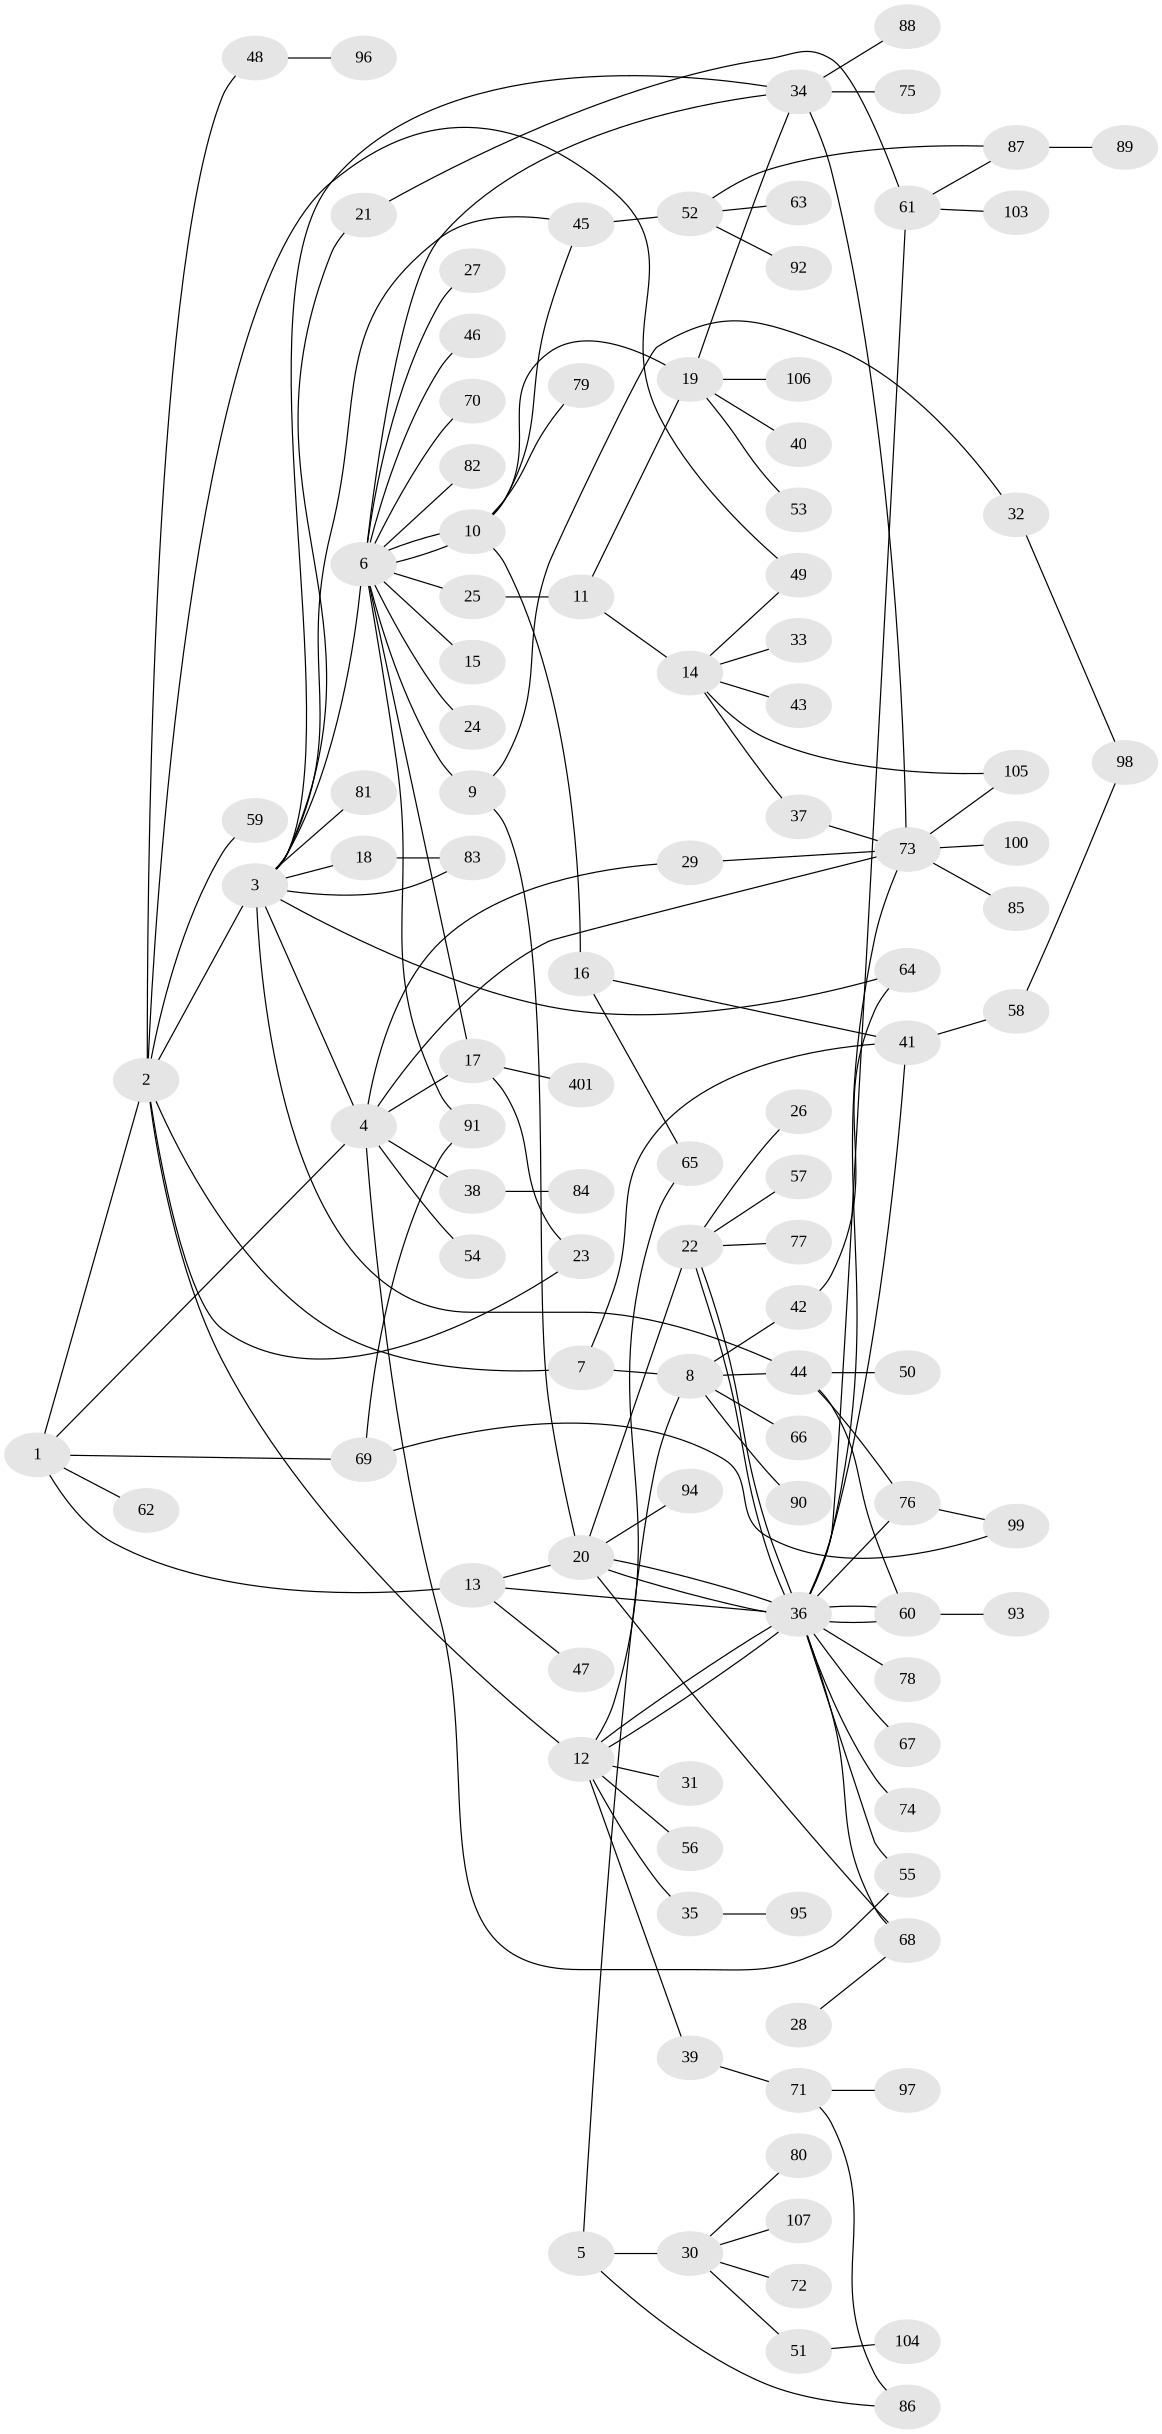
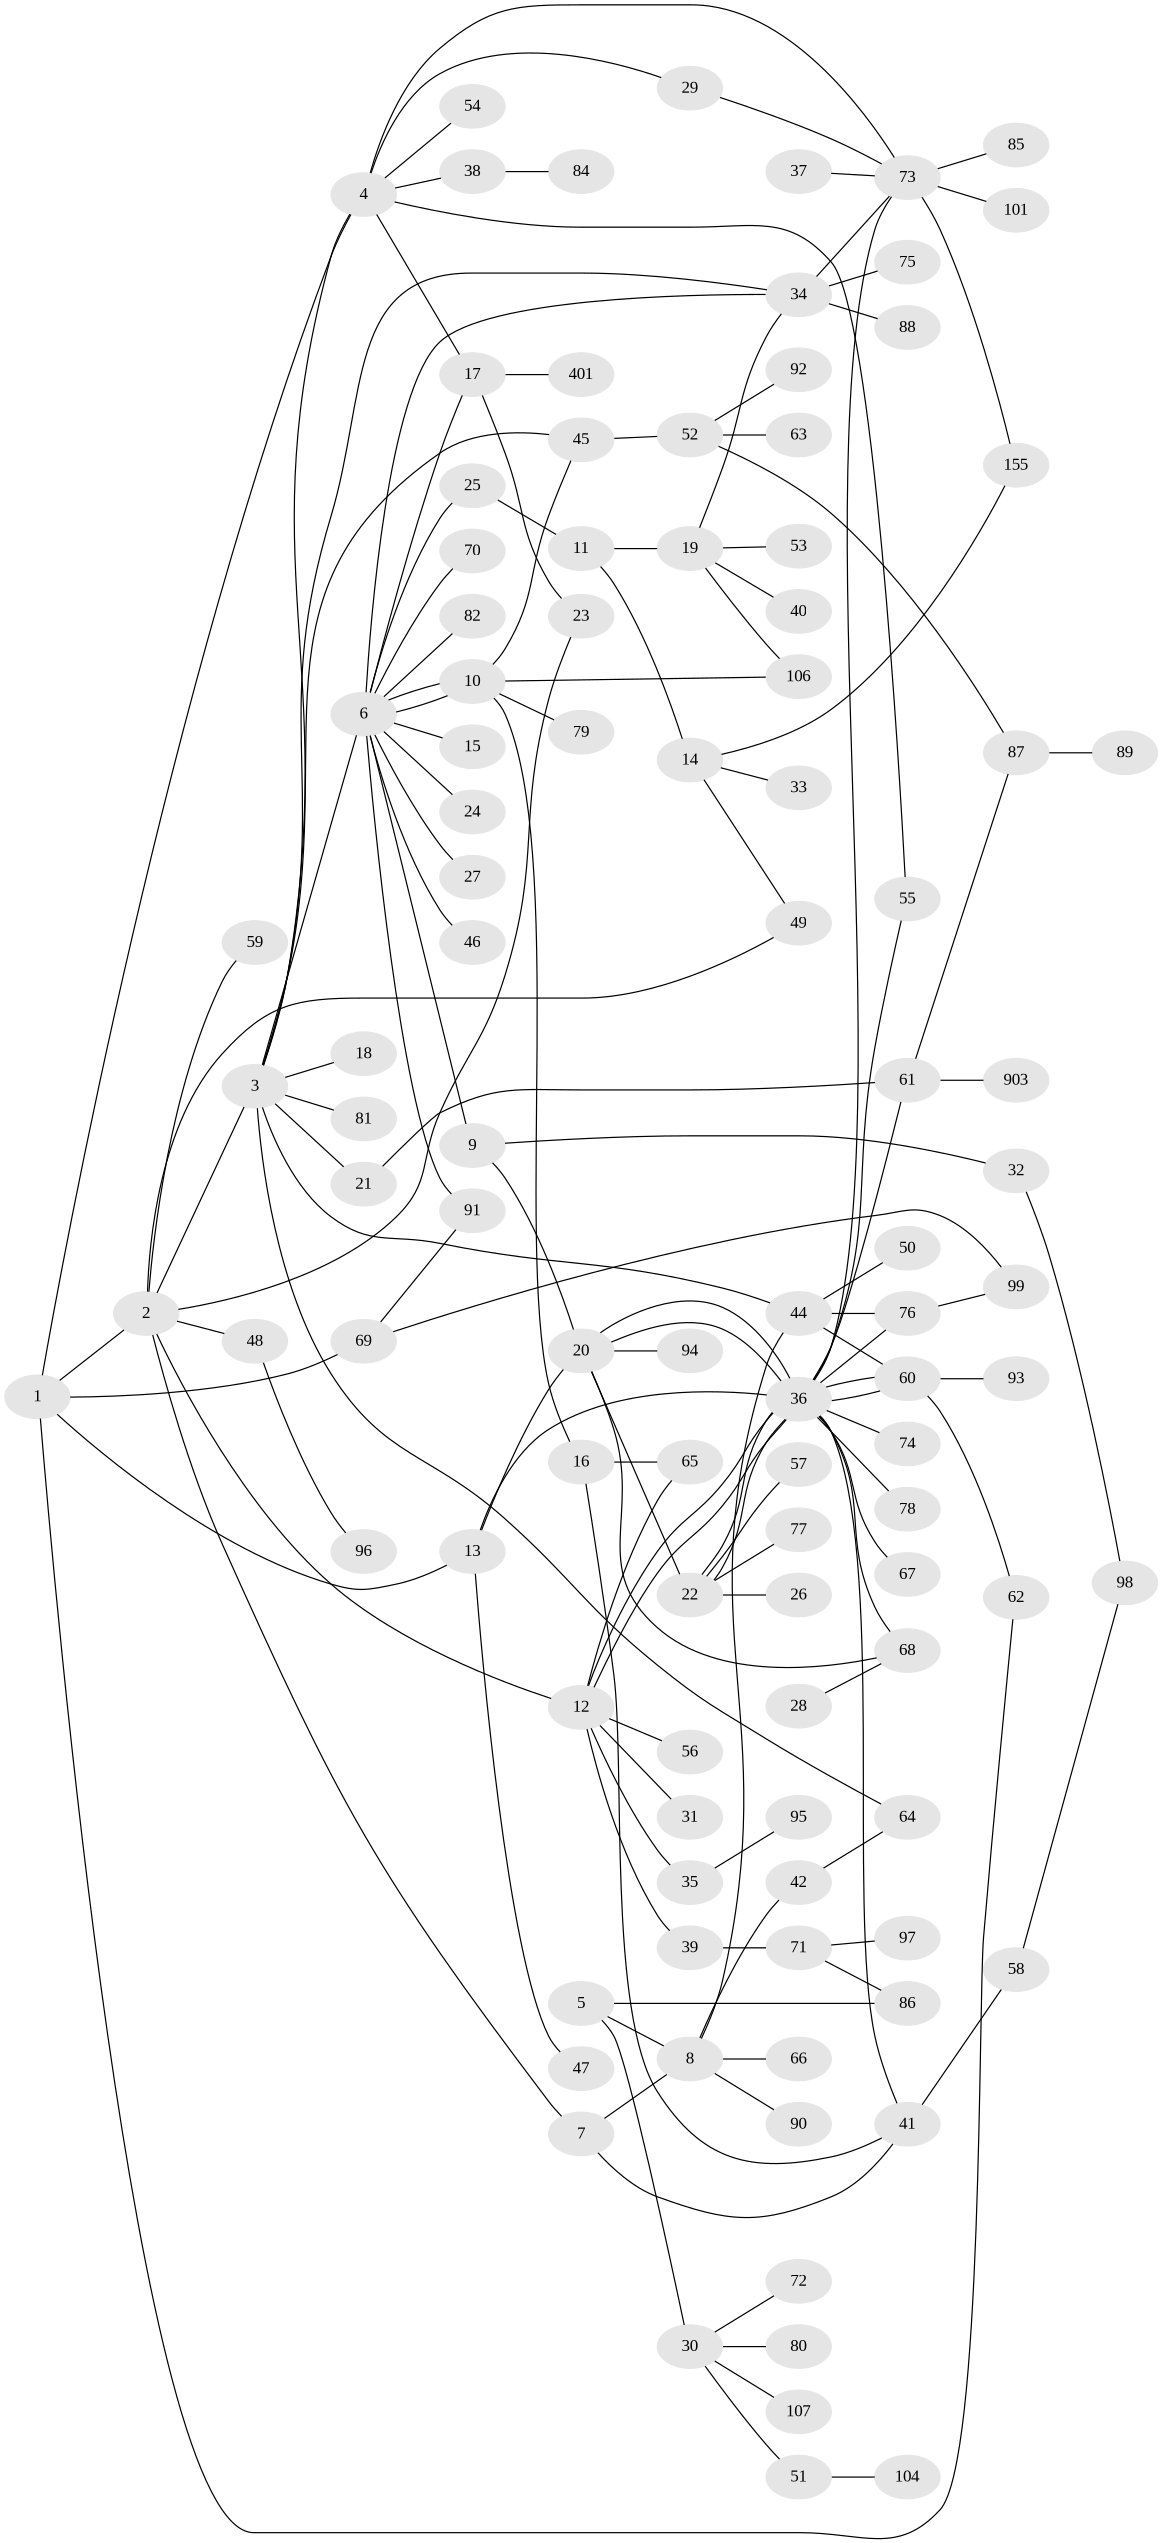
node "103": label "103" -> "903"
edge "19" -- "10": now "106" -- "10"
node "43": removed
edge "14" -- "37": removed
node "105": label "105" -> "155"
node "100": label "100" -> "101"
node "83": removed
edge "60" -- "62": added
